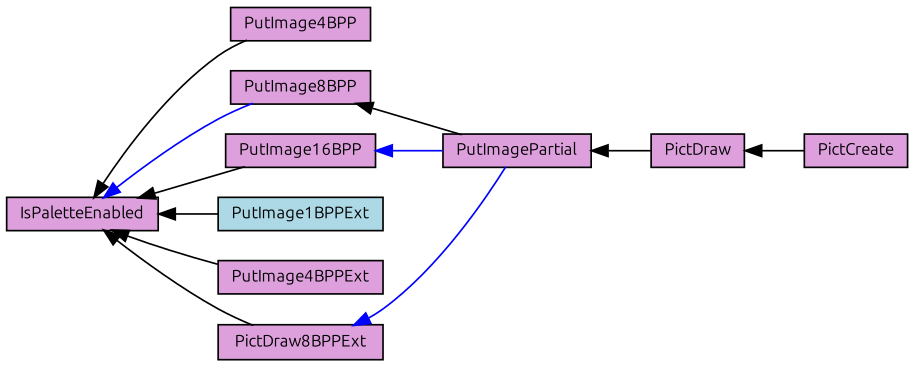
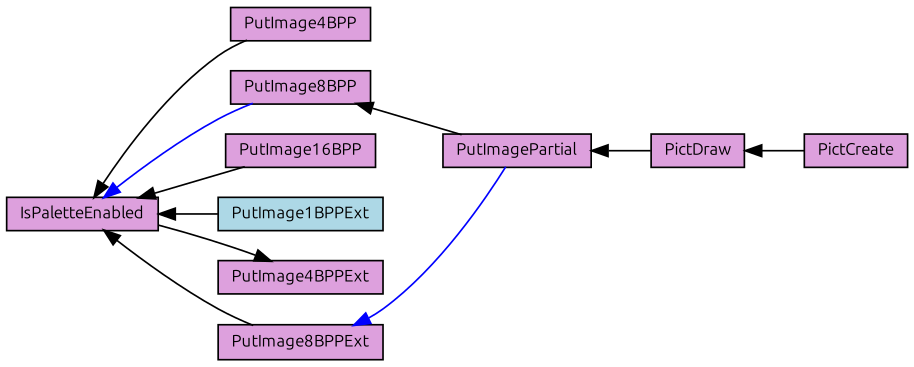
edge "PutImagePartial" -> "PutImage16BPP": removed
edge "PutImage4BPPExt" -> "IsPaletteEnabled": reversed
node "PictDraw8BPPExt": label "PictDraw8BPPExt" -> "PutImage8BPPExt"
